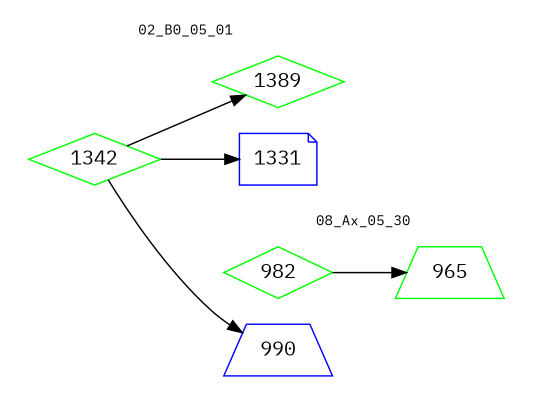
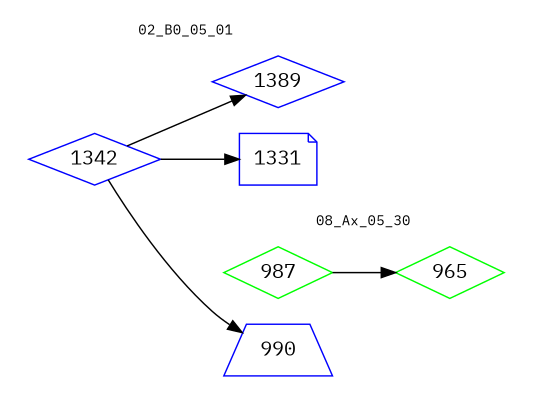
node "1389": color green -> blue
node "1342": color green -> blue
node "982": label "982" -> "987"
node "965": shape trapezium -> diamond
